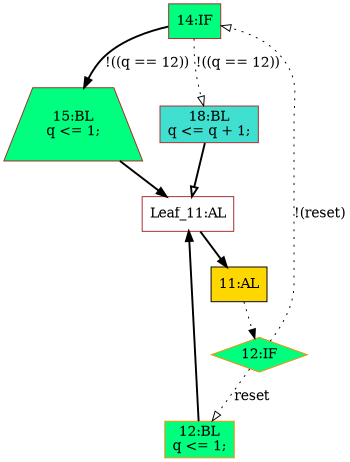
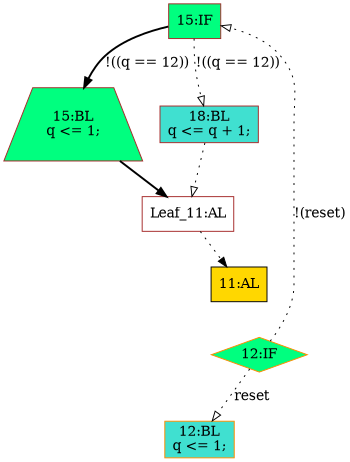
node "14:IF": label "14:IF" -> "15:IF"
edge "18:BL q <= q + 1;" -> "Leaf_11:AL": style bold -> dotted
edge "Leaf_11:AL" -> "11:AL": style bold -> dotted
edge "11:AL" -> "12:IF": removed
edge "12:BL q <= 1;" -> "Leaf_11:AL": removed
node "12:BL q <= 1;": fillcolor springgreen -> turquoise
